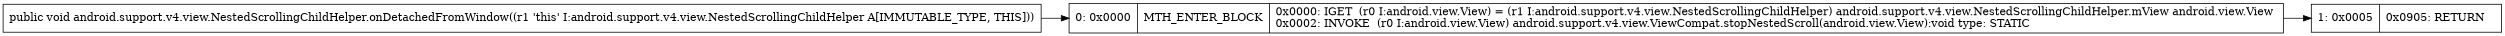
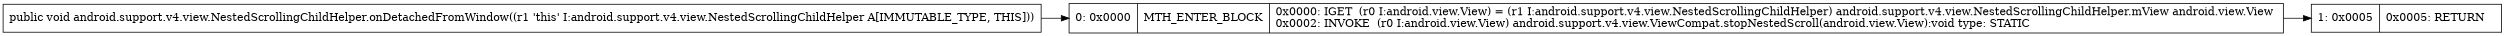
node "1: 0x0005": text "0x0905: RETURN" -> "0x0005: RETURN"
